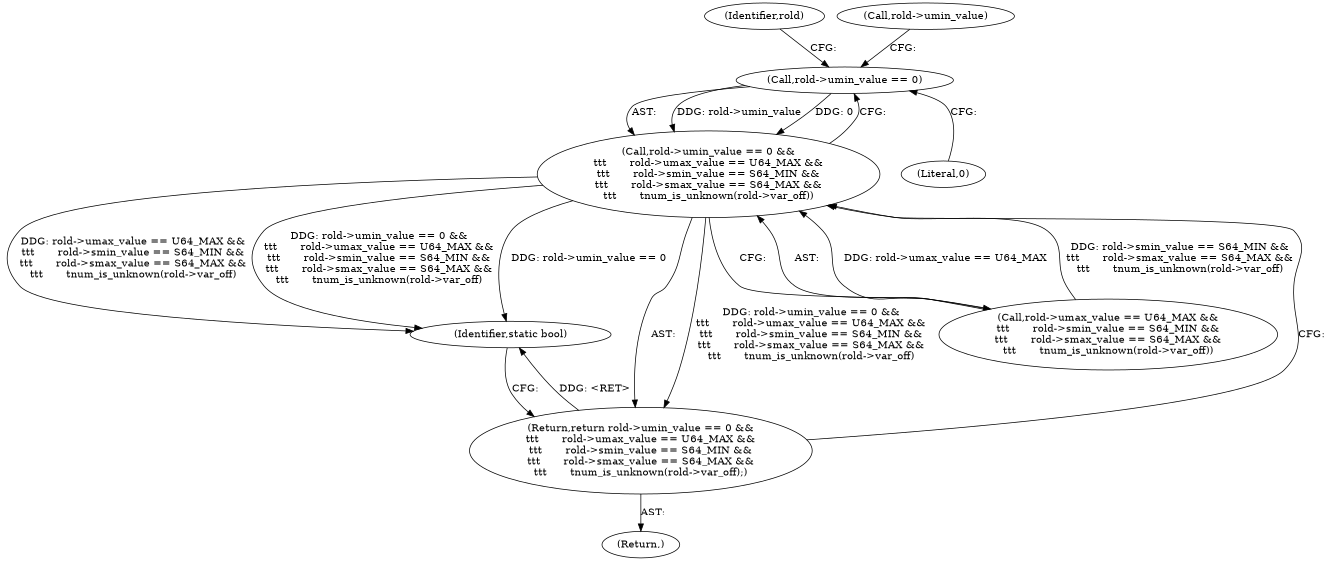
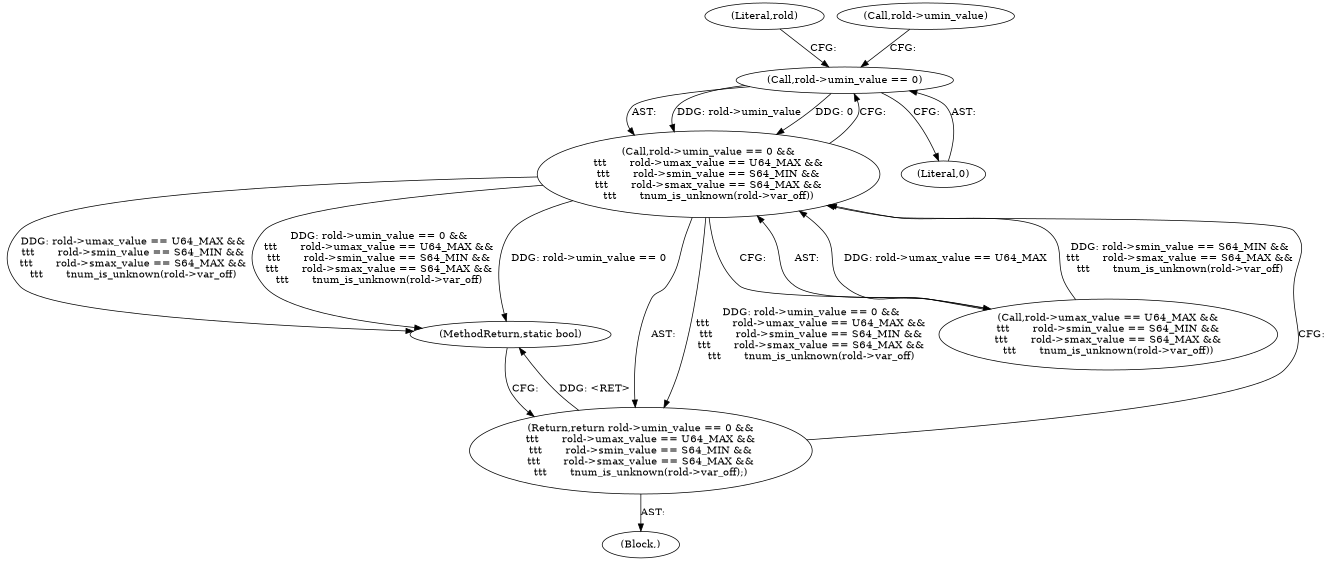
node "(Identifier,rold)": label "(Identifier,rold)" -> "(Literal,rold)"
edge "(Literal,0)" -> "(Call,rold->umin_value == 0)": label "CFG: " -> "AST: "
edge "(Call,rold->umin_value == 0)" -> "(Literal,0)": added, label "CFG:"
node "(Identifier,static bool)": label "(Identifier,static bool)" -> "(MethodReturn,static bool)"
node "(Return,)": label "(Return,)" -> "(Block,)"
